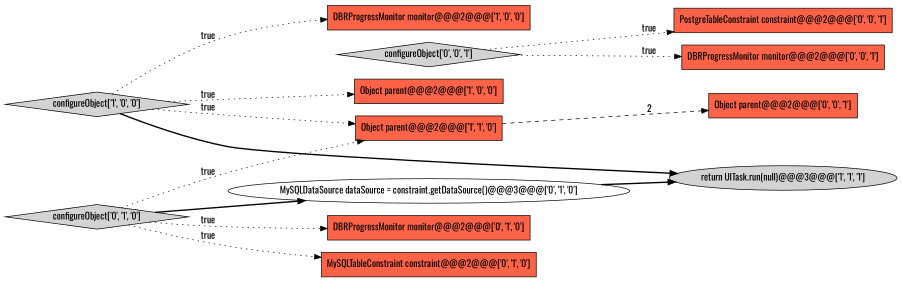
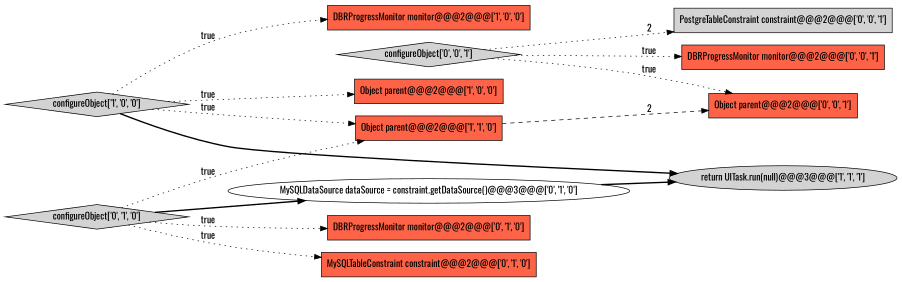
node "PostgreTableConstraint constraint@@@2@@@['0', '0', '1']": fillcolor tomato -> lightgray
edge "configureObject['0', '0', '1']" -> "PostgreTableConstraint constraint@@@2@@@['0', '0', '1']": label "true" -> "2"
edge "configureObject['0', '0', '1']" -> "Object parent@@@2@@@['0', '0', '1']": added, label "true"
